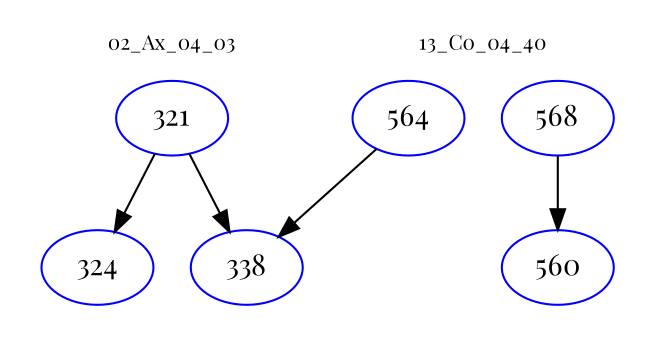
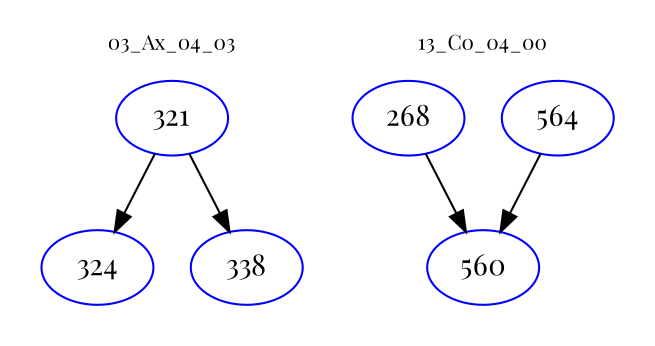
cluster "02_Ax_04_03": label "02_Ax_04_03" -> "03_Ax_04_03"
cluster "13_C0_04_40": label "13_C0_04_40" -> "13_C0_04_00"
node "568": label "568" -> "268"
edge "564" -> "338": now "564" -> "560"
